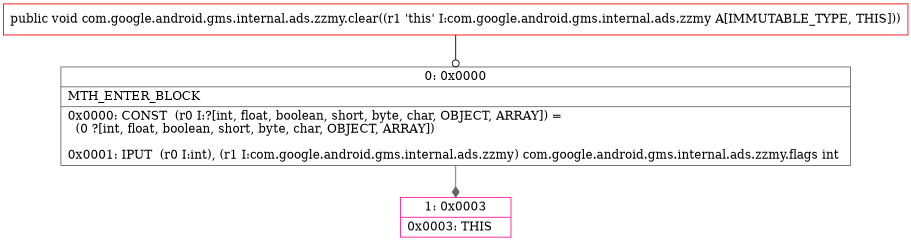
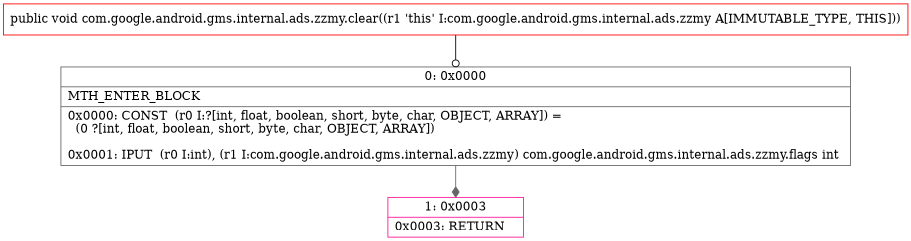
node "1: 0x0003": text "0x0003: THIS" -> "0x0003: RETURN"
